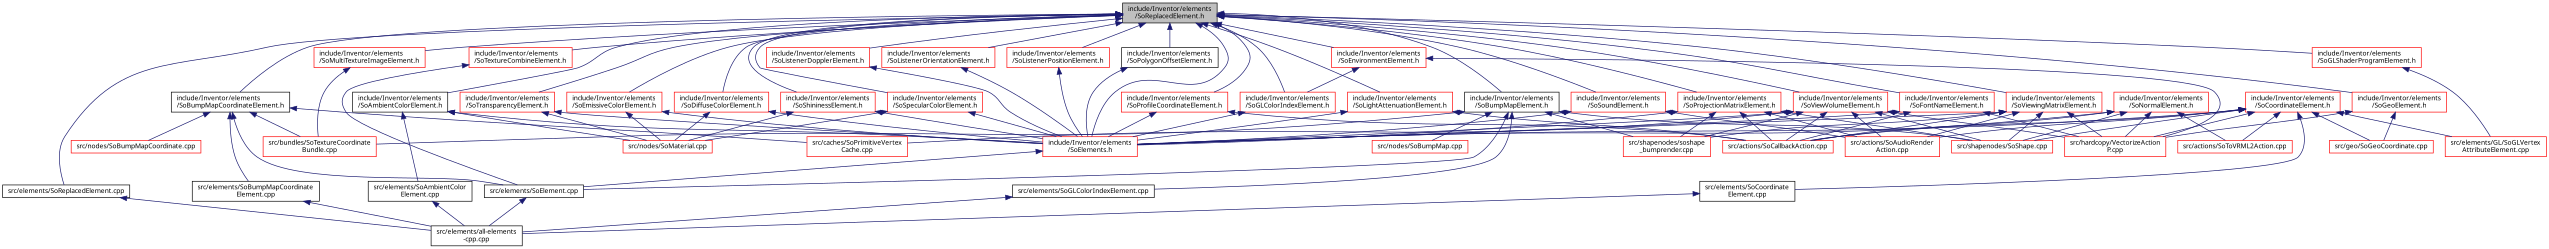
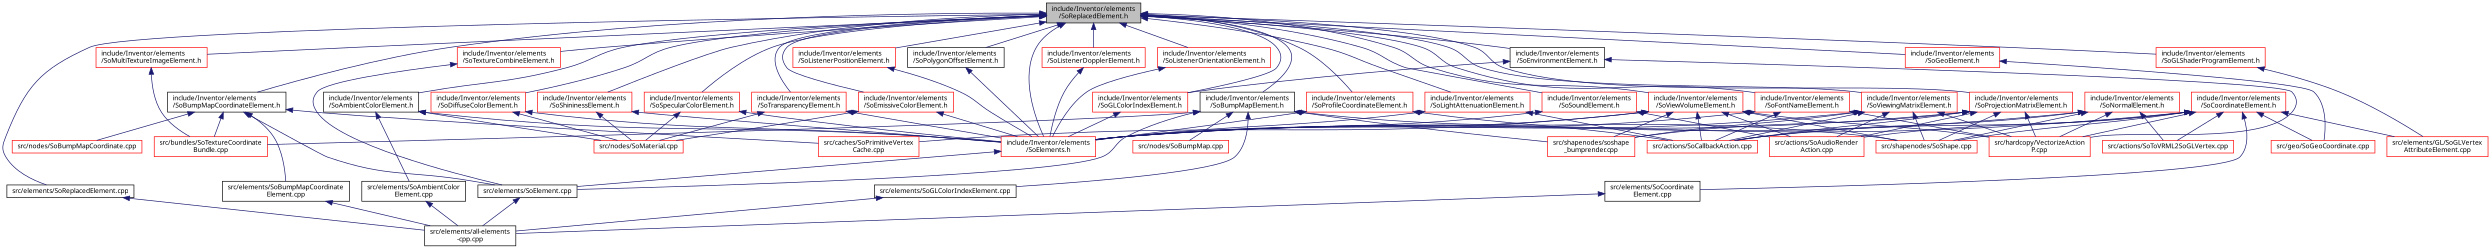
node "include/Inventor/elements /SoEnvironmentElement.h": color red -> black
edge "src/hardcopy/VectorizeAction P.cpp" -> "include/Inventor/elements /SoGeoElement.h": now "src/hardcopy/VectorizeAction P.cpp" -> "include/Inventor/elements /SoProjectionMatrixElement.h"
node "src/actions/SoToVRML2Action.cpp": label "src/actions/SoToVRML2Action.cpp" -> "src/actions/SoToVRML2SoGLVertex.cpp"
